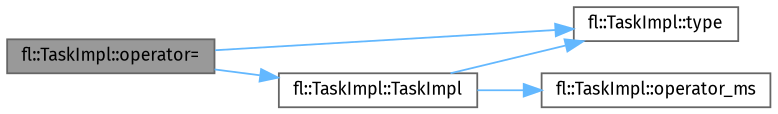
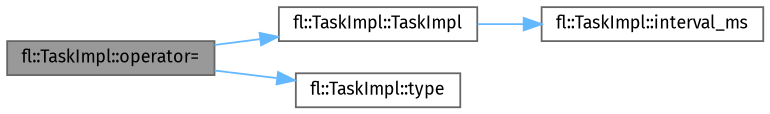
edge "fl::TaskImpl::TaskImpl" -> "fl::TaskImpl::type": removed
node "fl::TaskImpl::operator_ms": label "fl::TaskImpl::operator_ms" -> "fl::TaskImpl::interval_ms"
